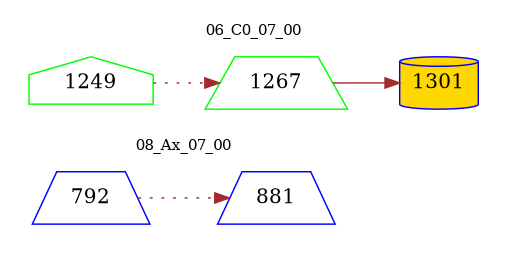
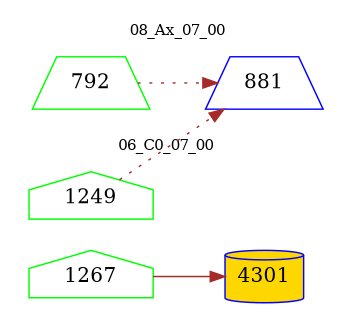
edge "1249" -> "1267": now "1249" -> "881"
node "1267": shape trapezium -> house
node "1301": label "1301" -> "4301"
node "792": color blue -> green
